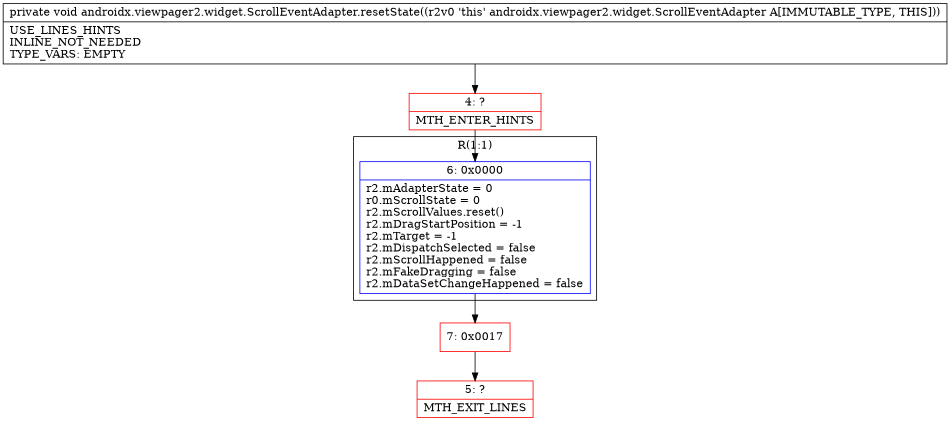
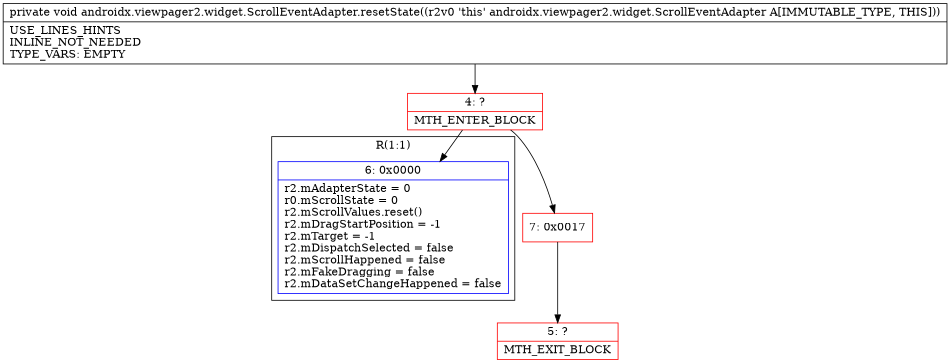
node "4: ?": text "MTH_ENTER_HINTS" -> "MTH_ENTER_BLOCK"
edge "6: 0x0000" -> "7: 0x0017": now "4: ?" -> "7: 0x0017"
node "5: ?": text "MTH_EXIT_LINES" -> "MTH_EXIT_BLOCK"
